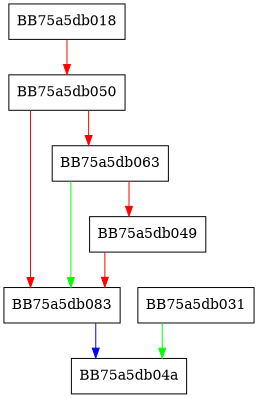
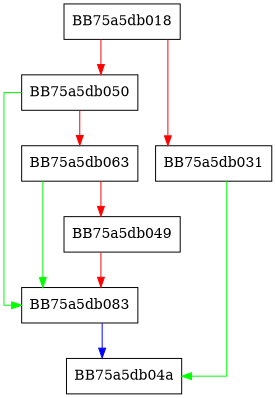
edge "BB75a5db018" -> "BB75a5db031": added
edge "BB75a5db050" -> "BB75a5db083": color red -> green
